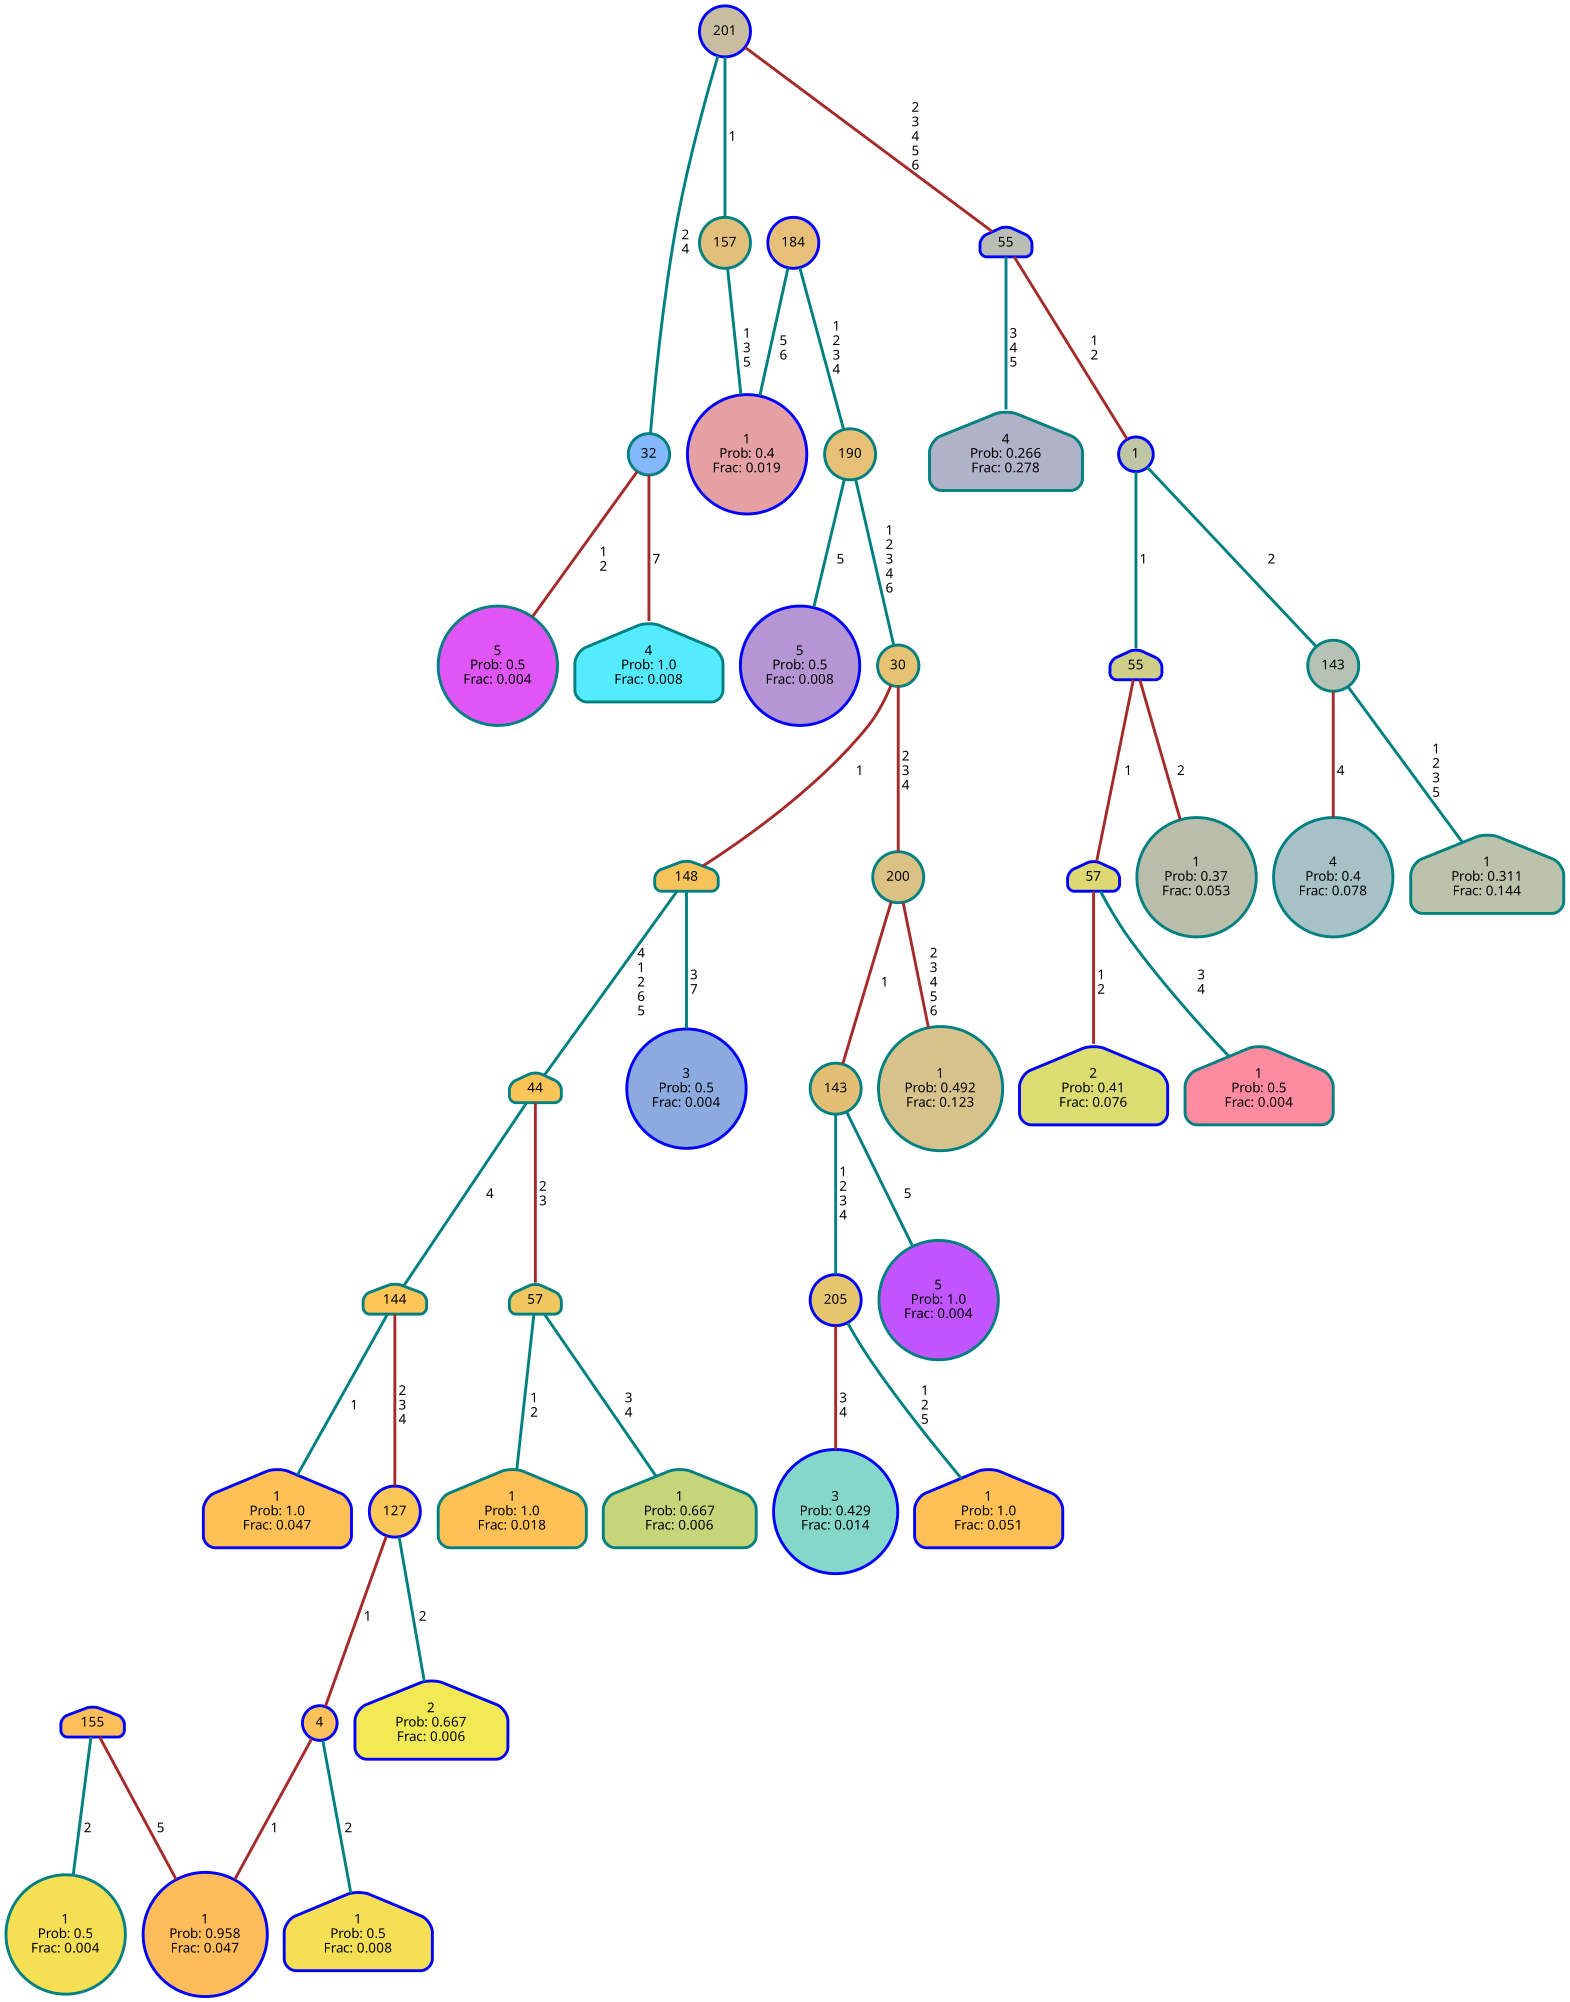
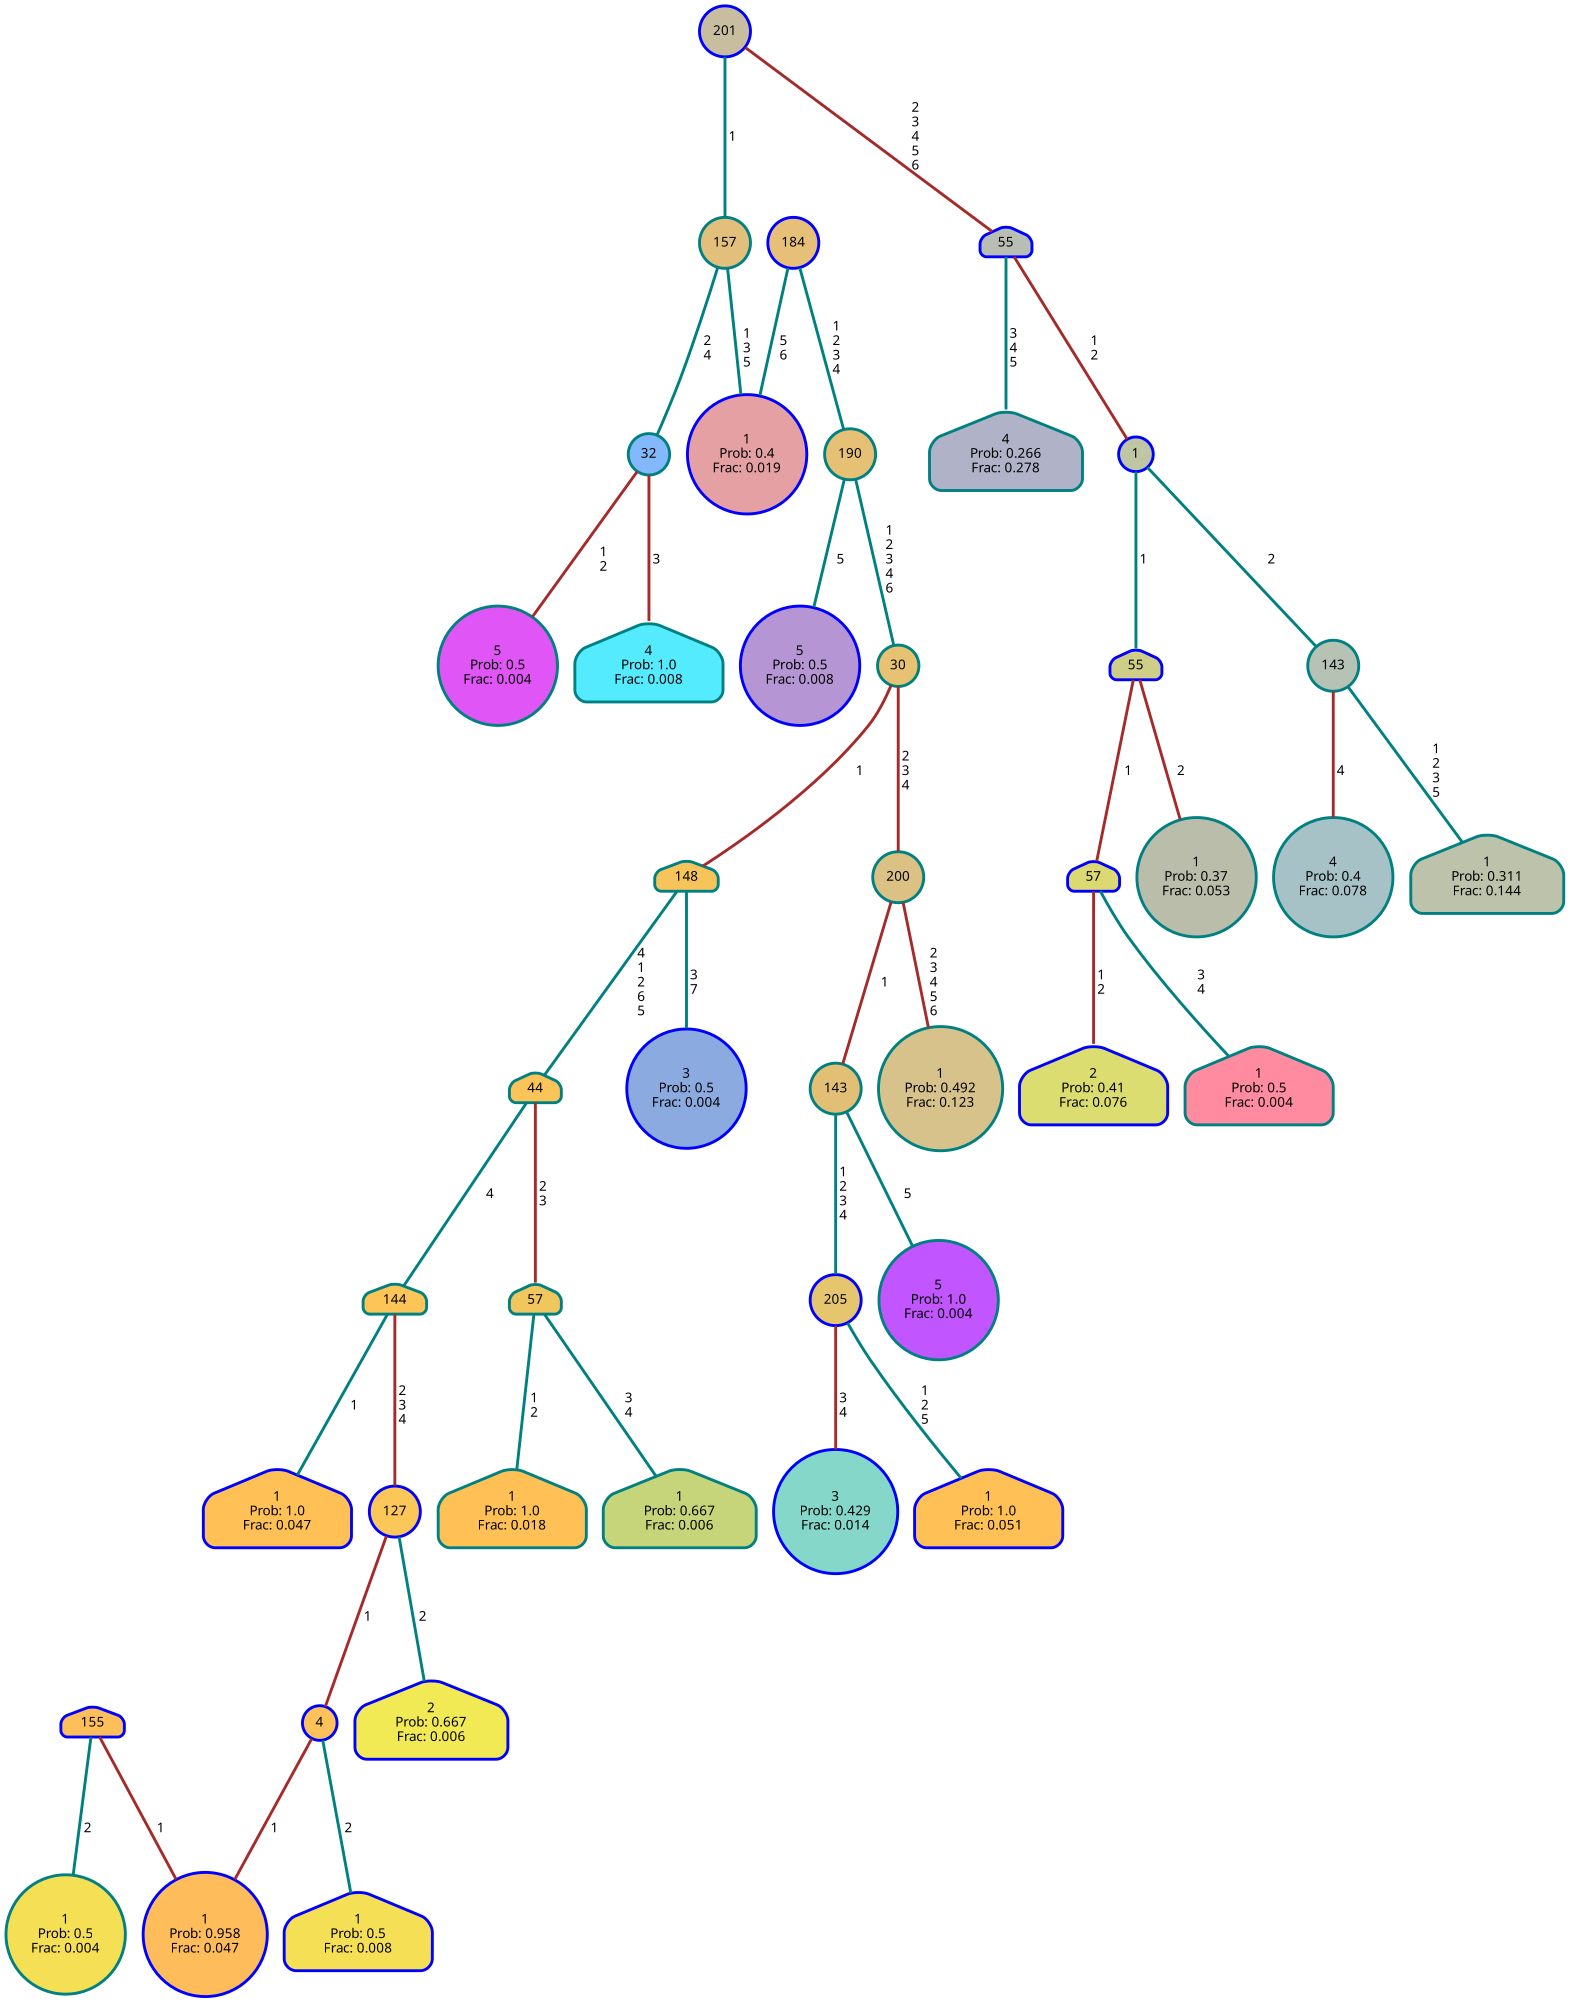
edge "201" -- "32": now "157" -- "32"
edge "32" -- "4 Prob: 1.0 Frac: 0.008": label " 7" -> " 3"
edge "155" -- "1 Prob: 0.958 Frac: 0.047": label " 5" -> " 1"
